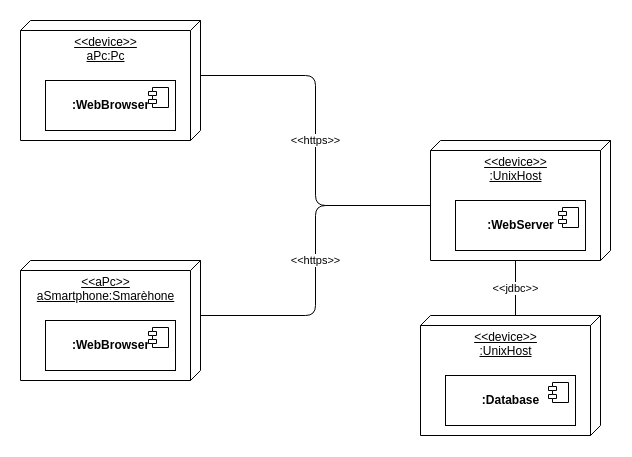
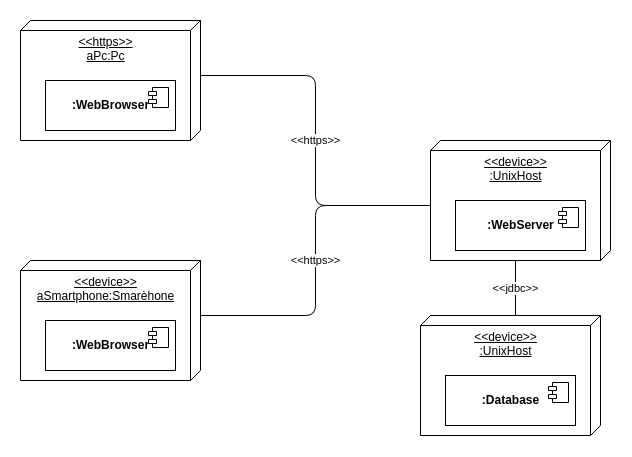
node "<<device>> aPc:Pc": label "<<device>> aPc:Pc" -> "<<https>> aPc:Pc"
node "<<aPc>> aSmartphone:Smarèhone": label "<<aPc>> aSmartphone:Smarèhone" -> "<<device>> aSmartphone:Smarèhone"
